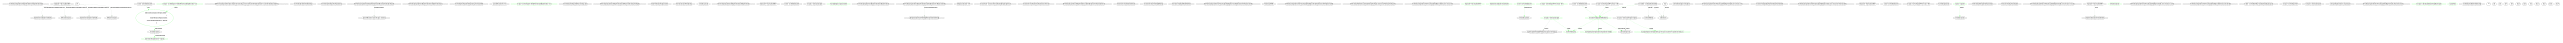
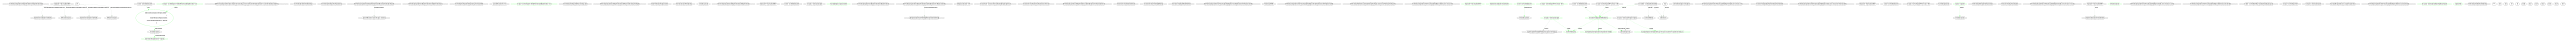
node "Assert.Equal(ResponseStatus.Error, response.Equal)": label "Assert.Equal(ResponseStatus.Error, response.Equal)" -> "Assert.Equal(ResponseStatus.Error, response.ResponseStatus)"
